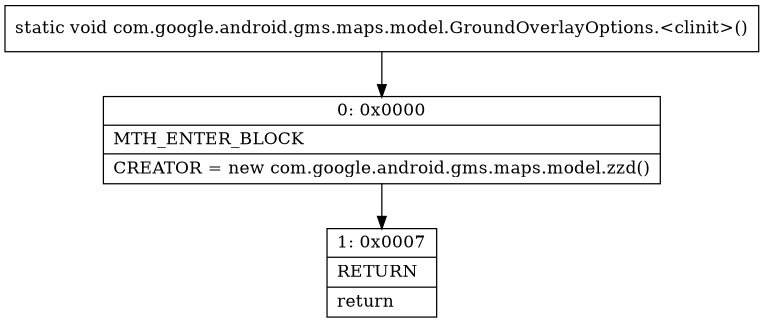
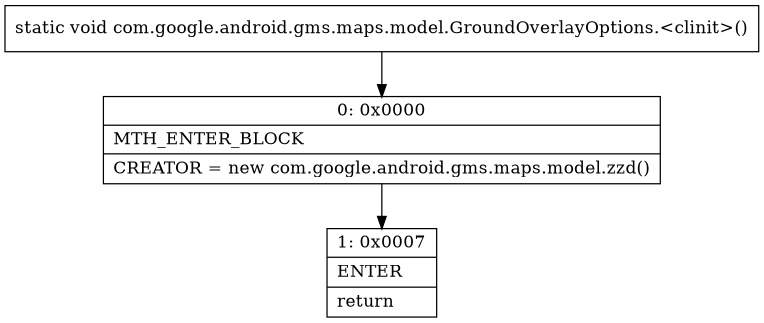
node "1: 0x0007": text "RETURN" -> "ENTER"
